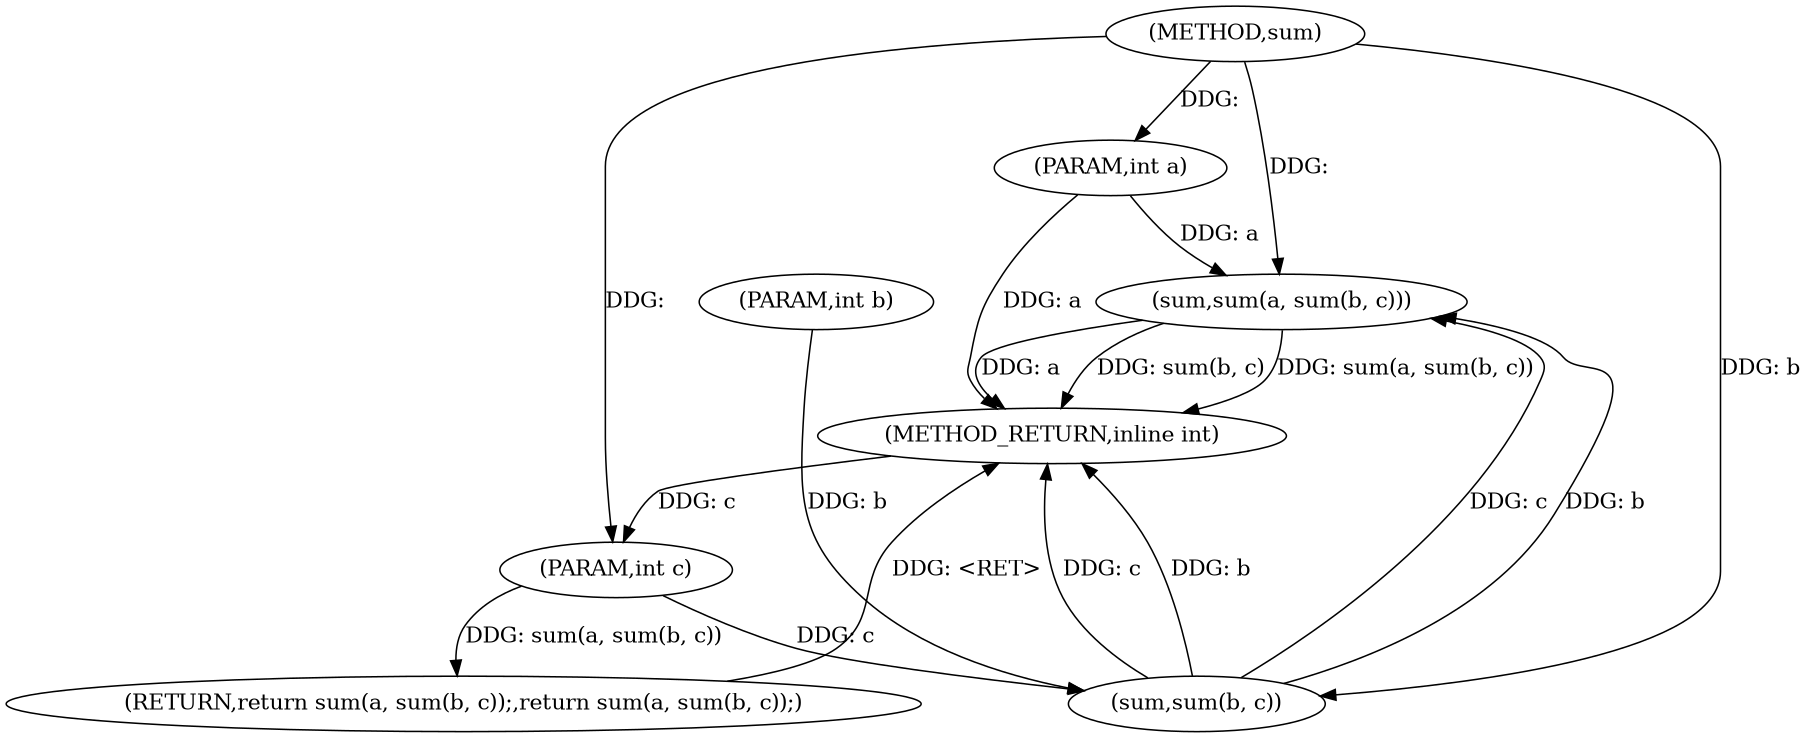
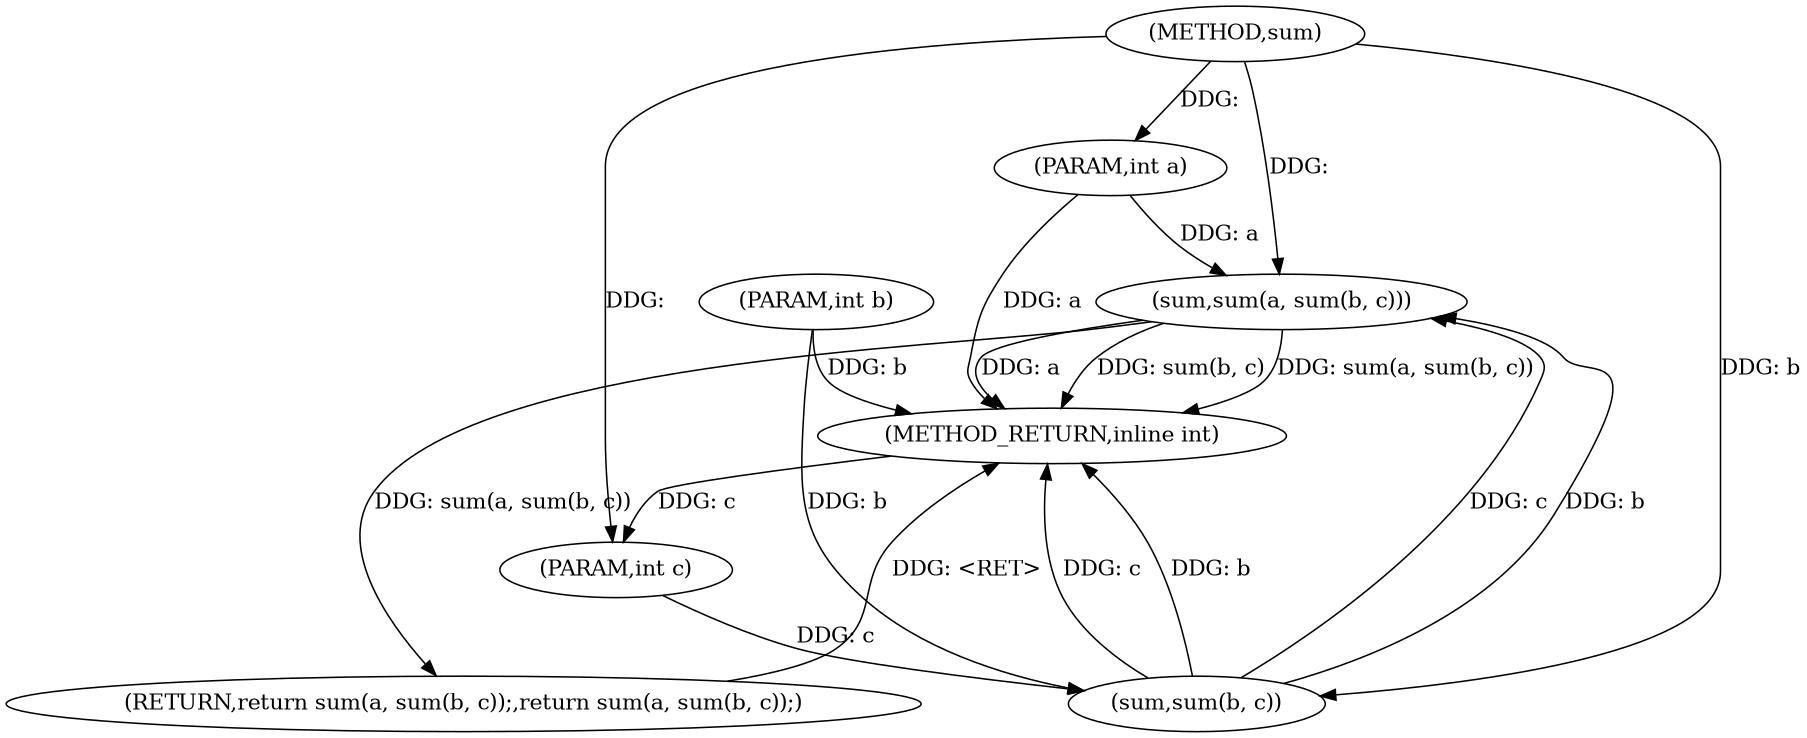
edge "(PARAM,int b)" -> "(METHOD_RETURN,inline int)": added, label "DDG: b"
edge "(PARAM,int c)" -> "(RETURN,return sum(a, sum(b, c));,return sum(a, sum(b, c));)": now "(sum,sum(a, sum(b, c)))" -> "(RETURN,return sum(a, sum(b, c));,return sum(a, sum(b, c));)"
